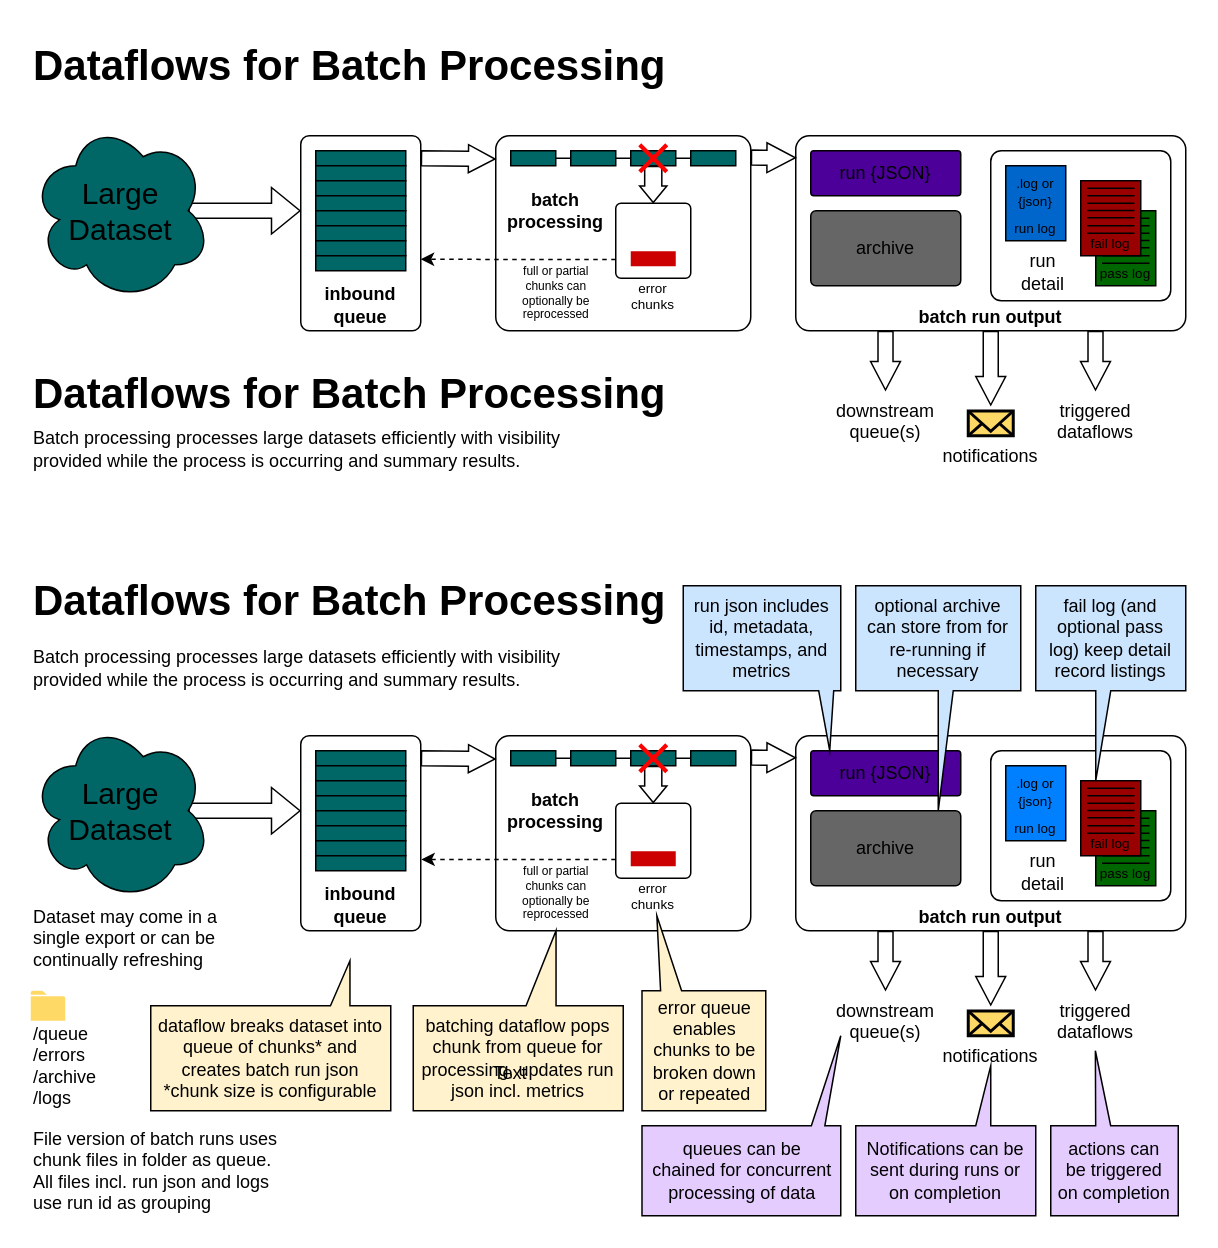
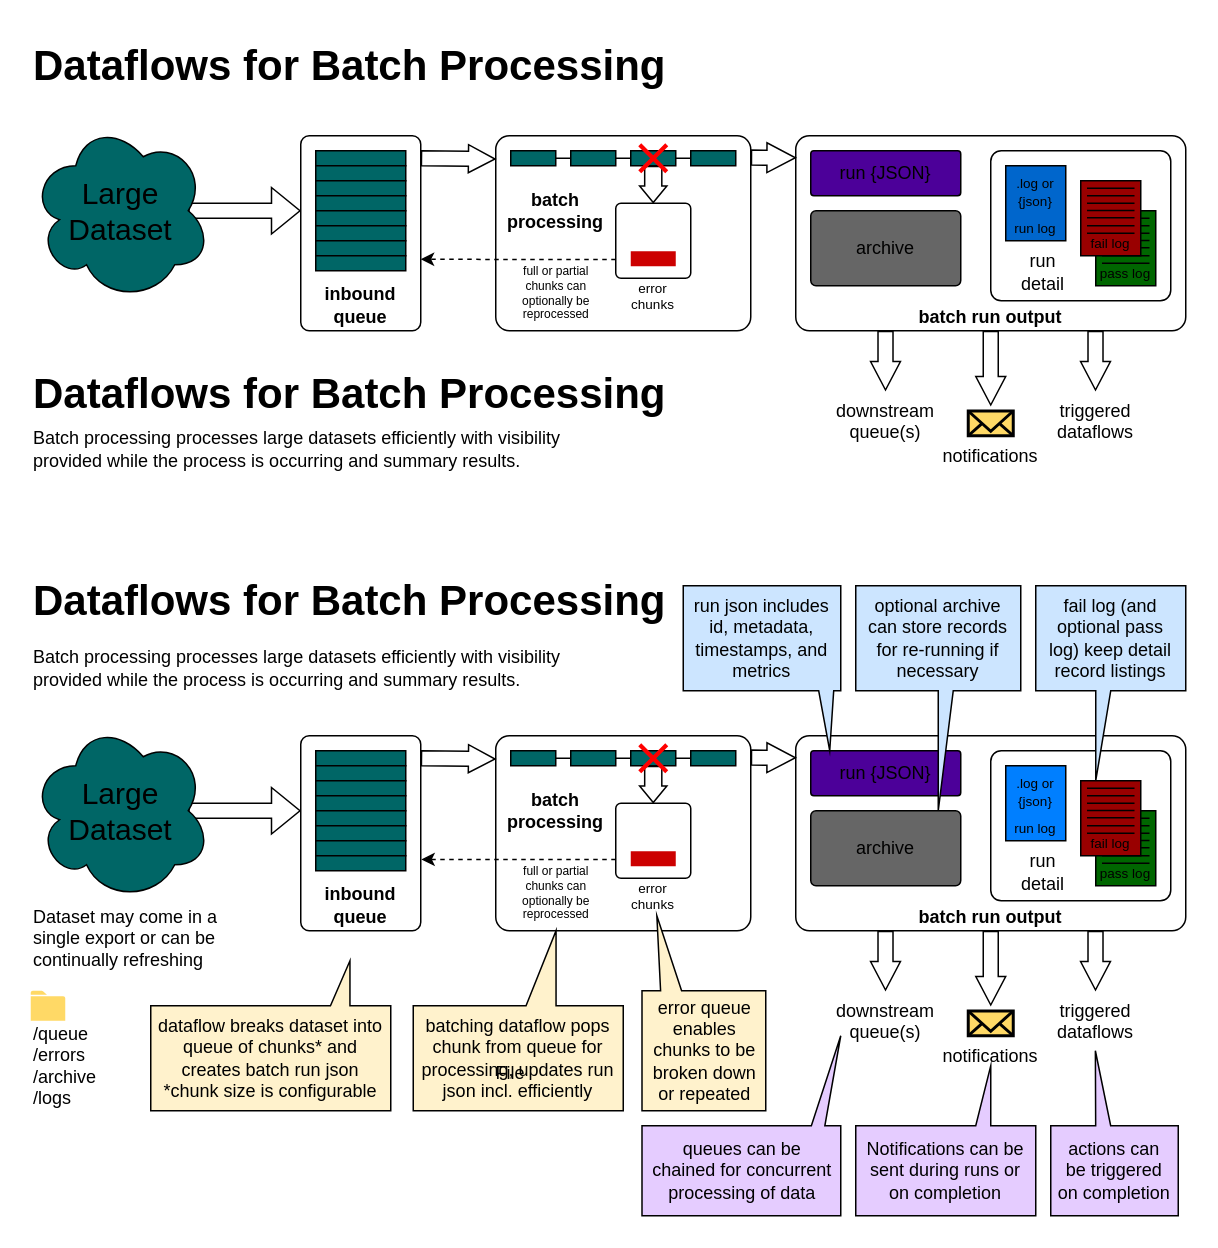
node "optional archive can store from for re-running if necessary": label "optional archive can store from for re-running if necessary" -> "optional archive can store records for re-running if necessary"
node "batching dataflow pops chunk from queue for processing, updates run json incl. metrics": label "batching dataflow pops chunk from queue for processing, updates run json incl. metrics" -> "batching dataflow pops chunk from queue for processing, updates run json incl. efficiently"
node "Text": label "Text" -> "File"
node "File version of batch runs uses chunk files in folder as queue. All files incl. run json and logs use run id as grouping": removed
